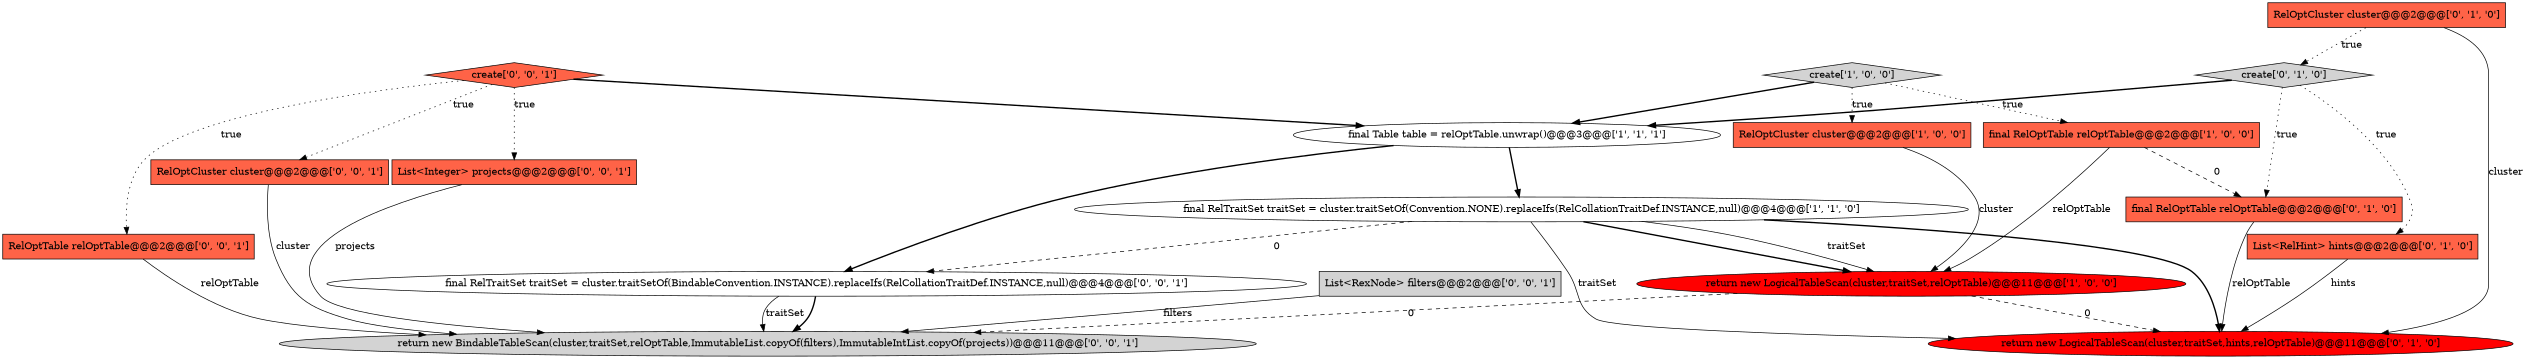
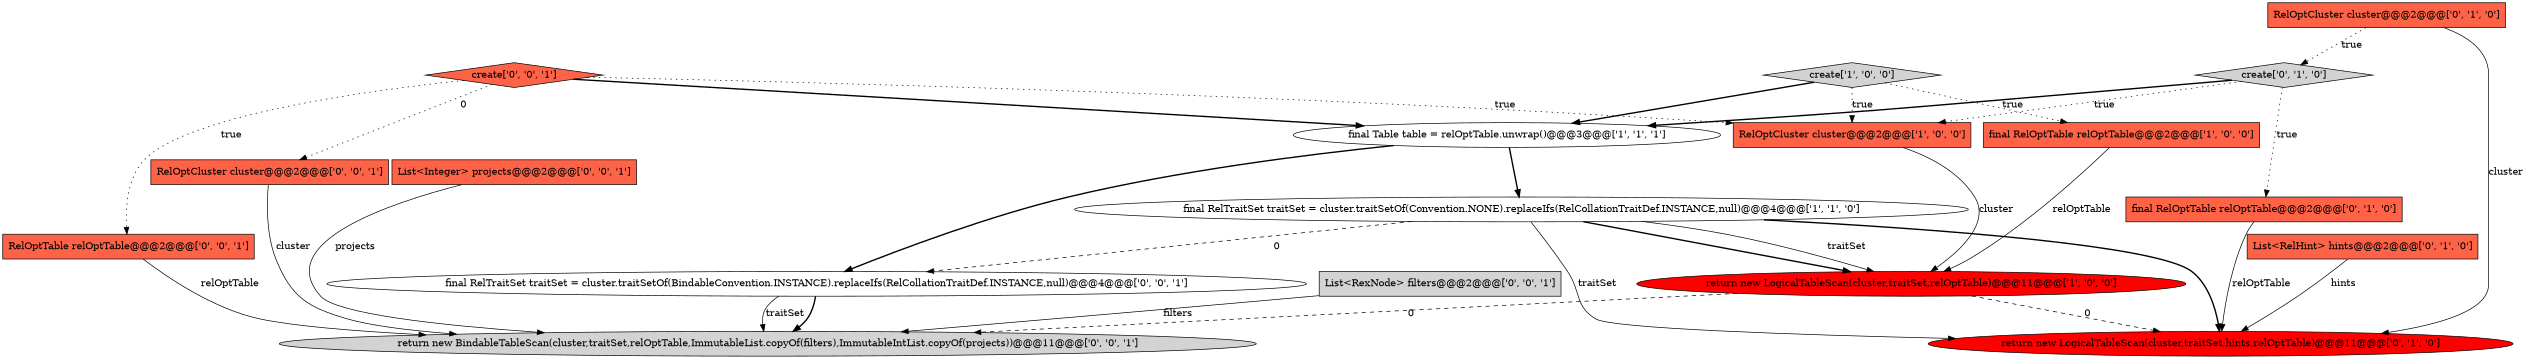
edge "create['0', '0', '1']" -> "RelOptCluster cluster@@@2@@@['0', '0', '1']": label "true" -> "0"
edge "create['0', '0', '1']" -> "List<Integer> projects@@@2@@@['0', '0', '1']": now "create['0', '0', '1']" -> "RelOptCluster cluster@@@2@@@['1', '0', '0']"
edge "create['0', '1', '0']" -> "List<RelHint> hints@@@2@@@['0', '1', '0']": now "create['0', '1', '0']" -> "RelOptCluster cluster@@@2@@@['1', '0', '0']"
edge "final RelOptTable relOptTable@@@2@@@['1', '0', '0']" -> "final RelOptTable relOptTable@@@2@@@['0', '1', '0']": removed, label "0"
